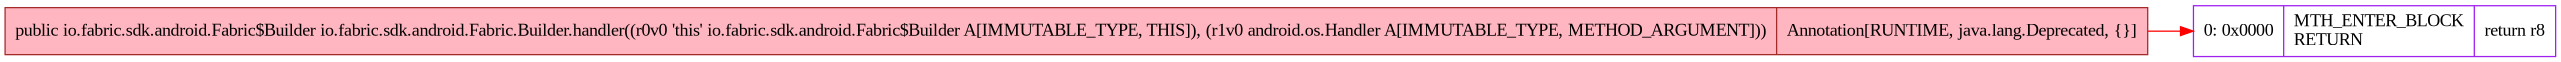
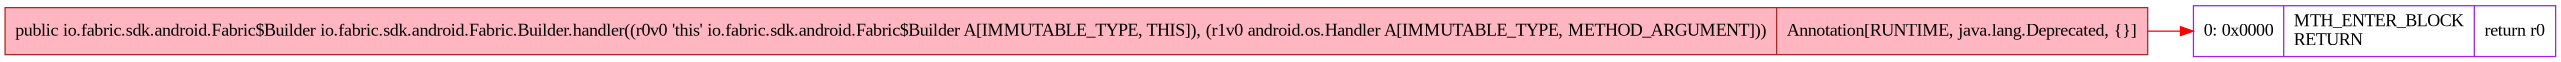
node "0: 0x0000": text "return r8" -> "return r0"
